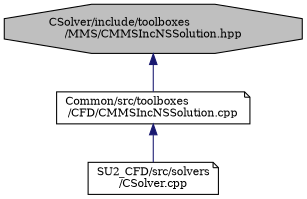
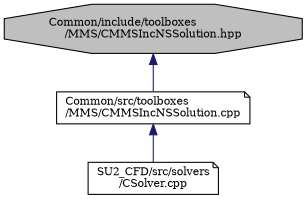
node "CSolver/include/toolboxes /MMS/CMMSIncNSSolution.hpp": label "CSolver/include/toolboxes /MMS/CMMSIncNSSolution.hpp" -> "Common/include/toolboxes /MMS/CMMSIncNSSolution.hpp"
node "Common/src/toolboxes /CFD/CMMSIncNSSolution.cpp": label "Common/src/toolboxes /CFD/CMMSIncNSSolution.cpp" -> "Common/src/toolboxes /MMS/CMMSIncNSSolution.cpp"
